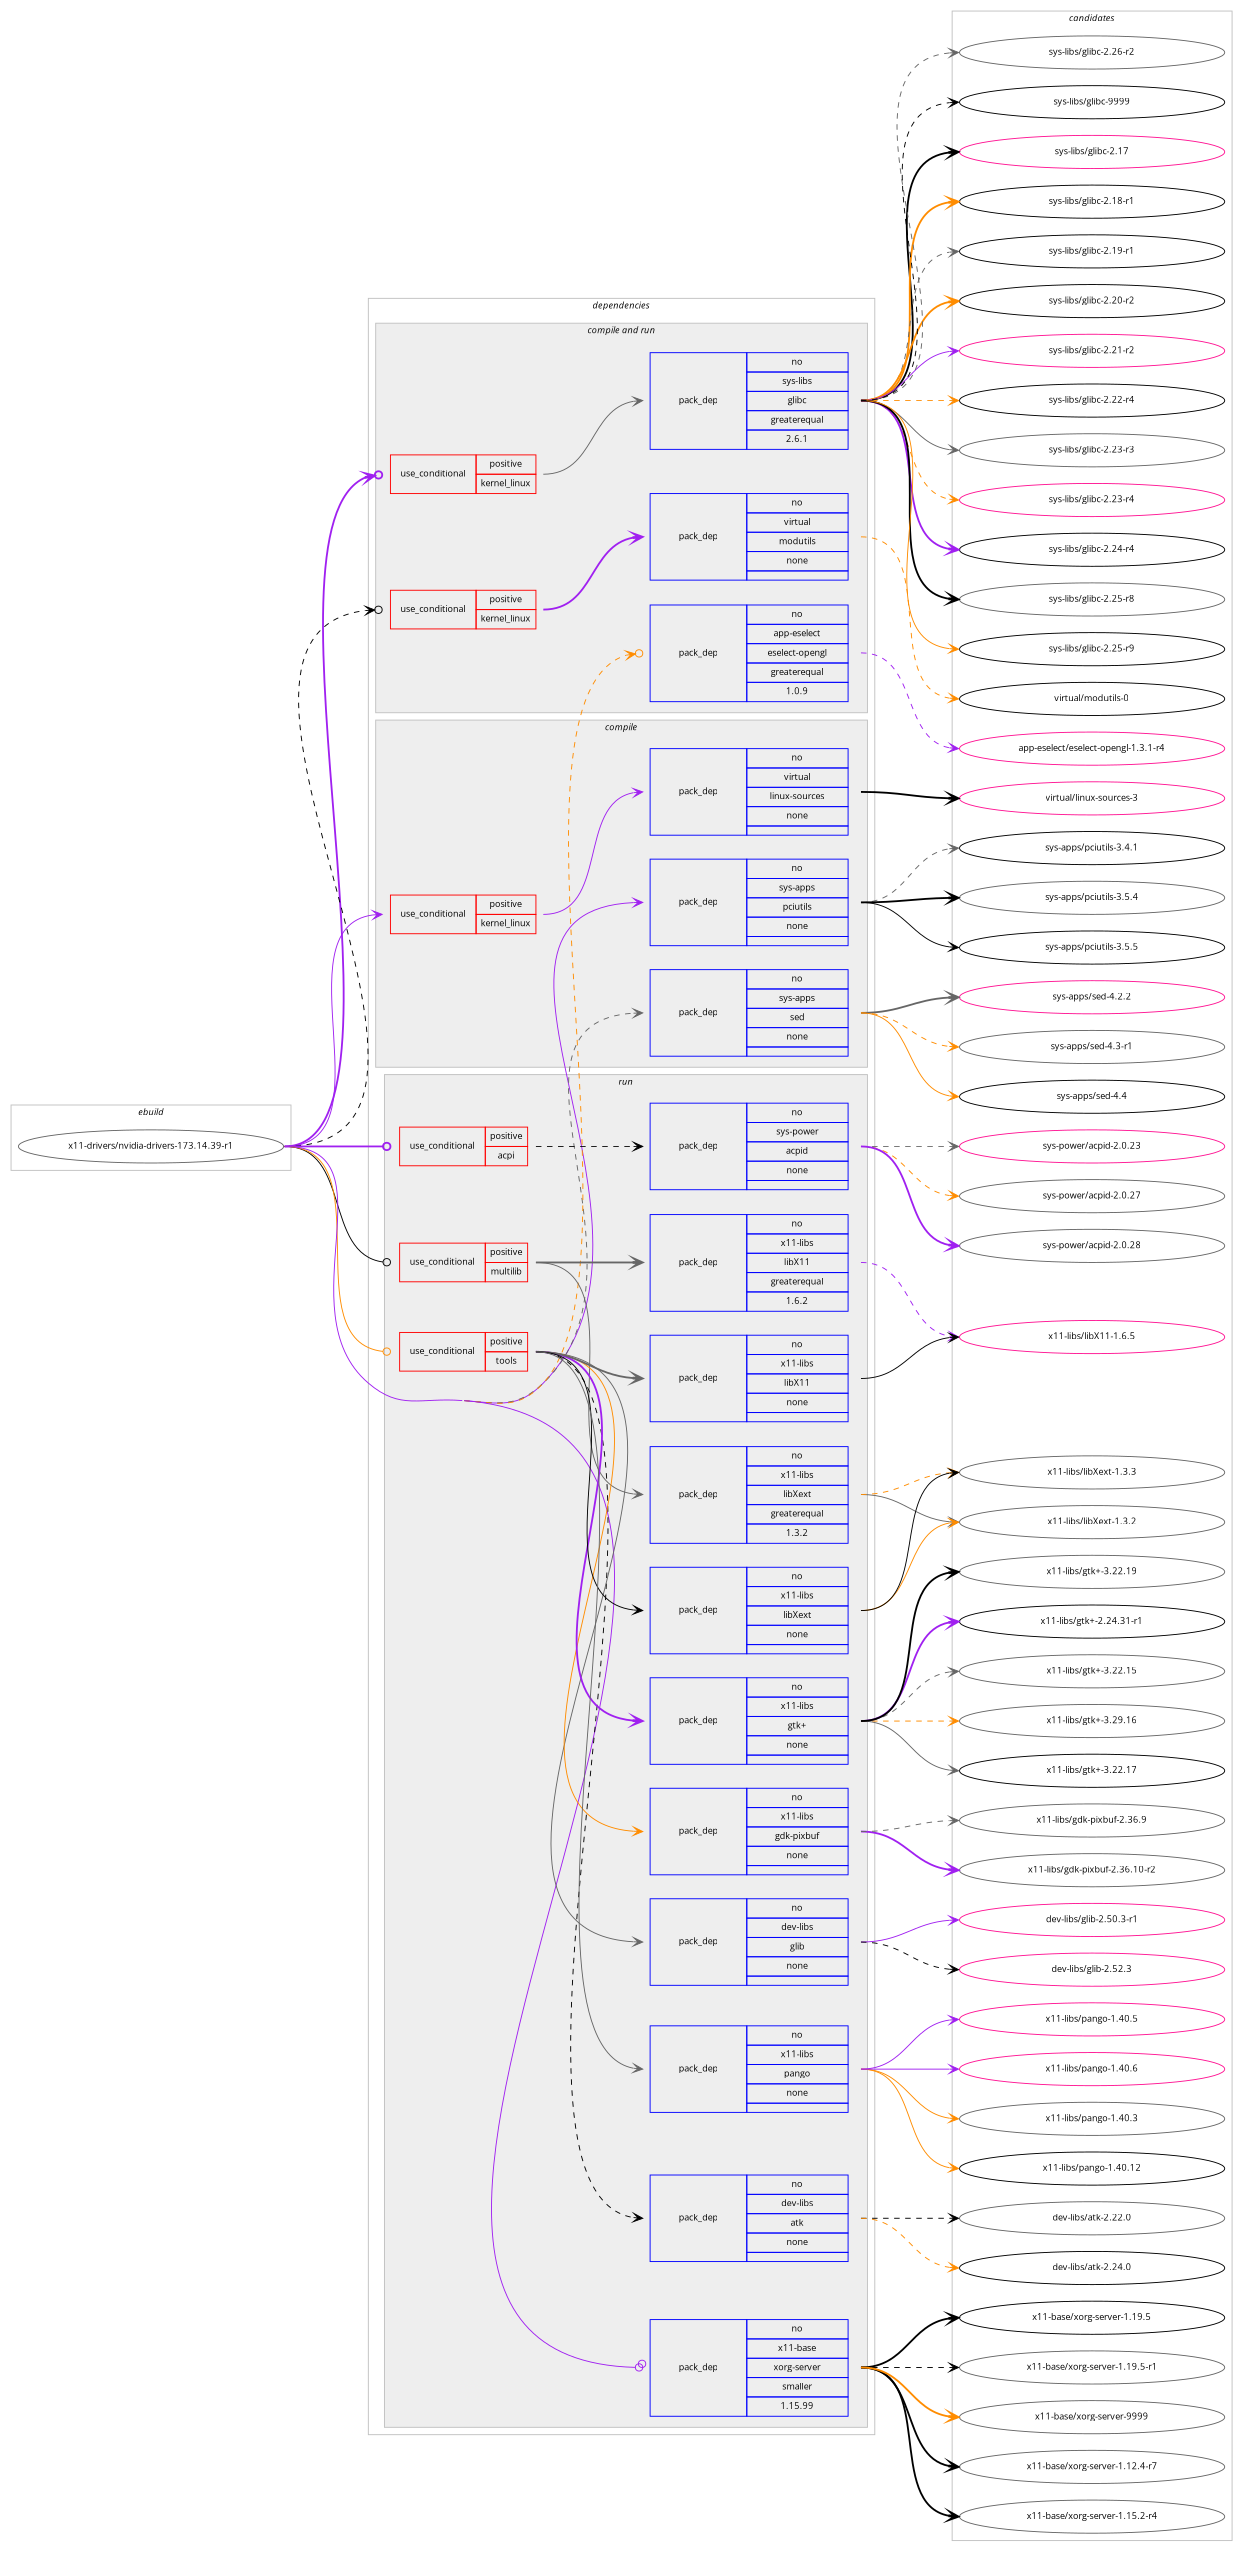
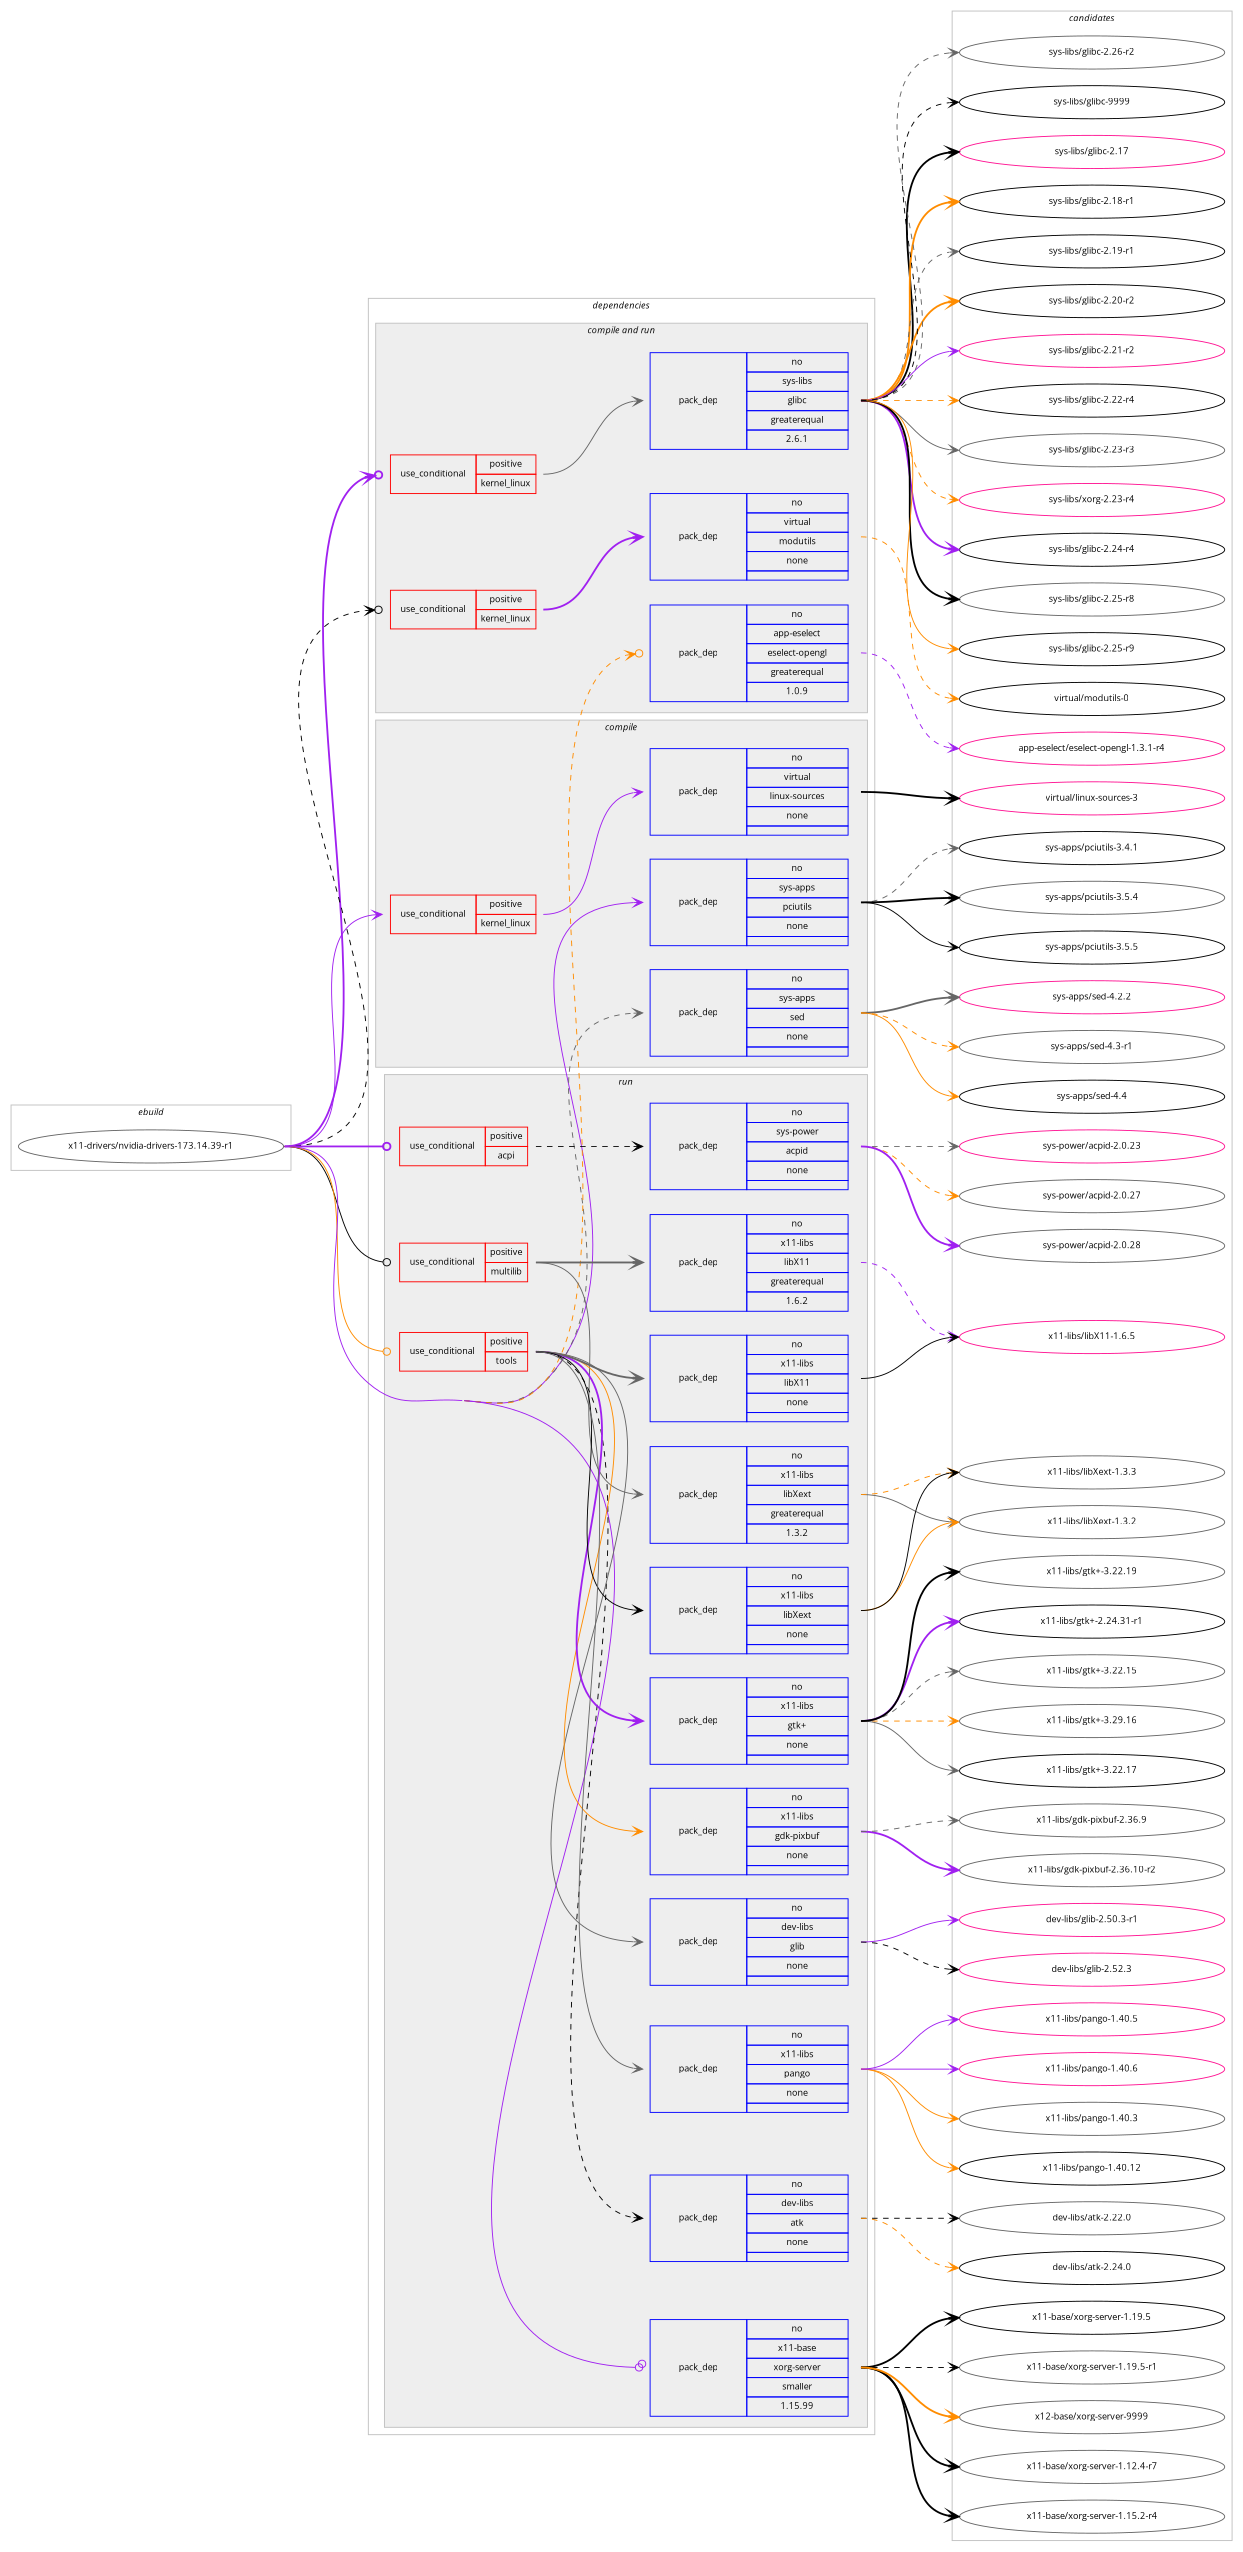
node "sys-libs/glibc-2.23-r4": label "sys-libs/glibc-2.23-r4" -> "sys-libs/xorg-2.23-r4"
node "x11-base/xorg-server-9999": label "x11-base/xorg-server-9999" -> "x12-base/xorg-server-9999"
